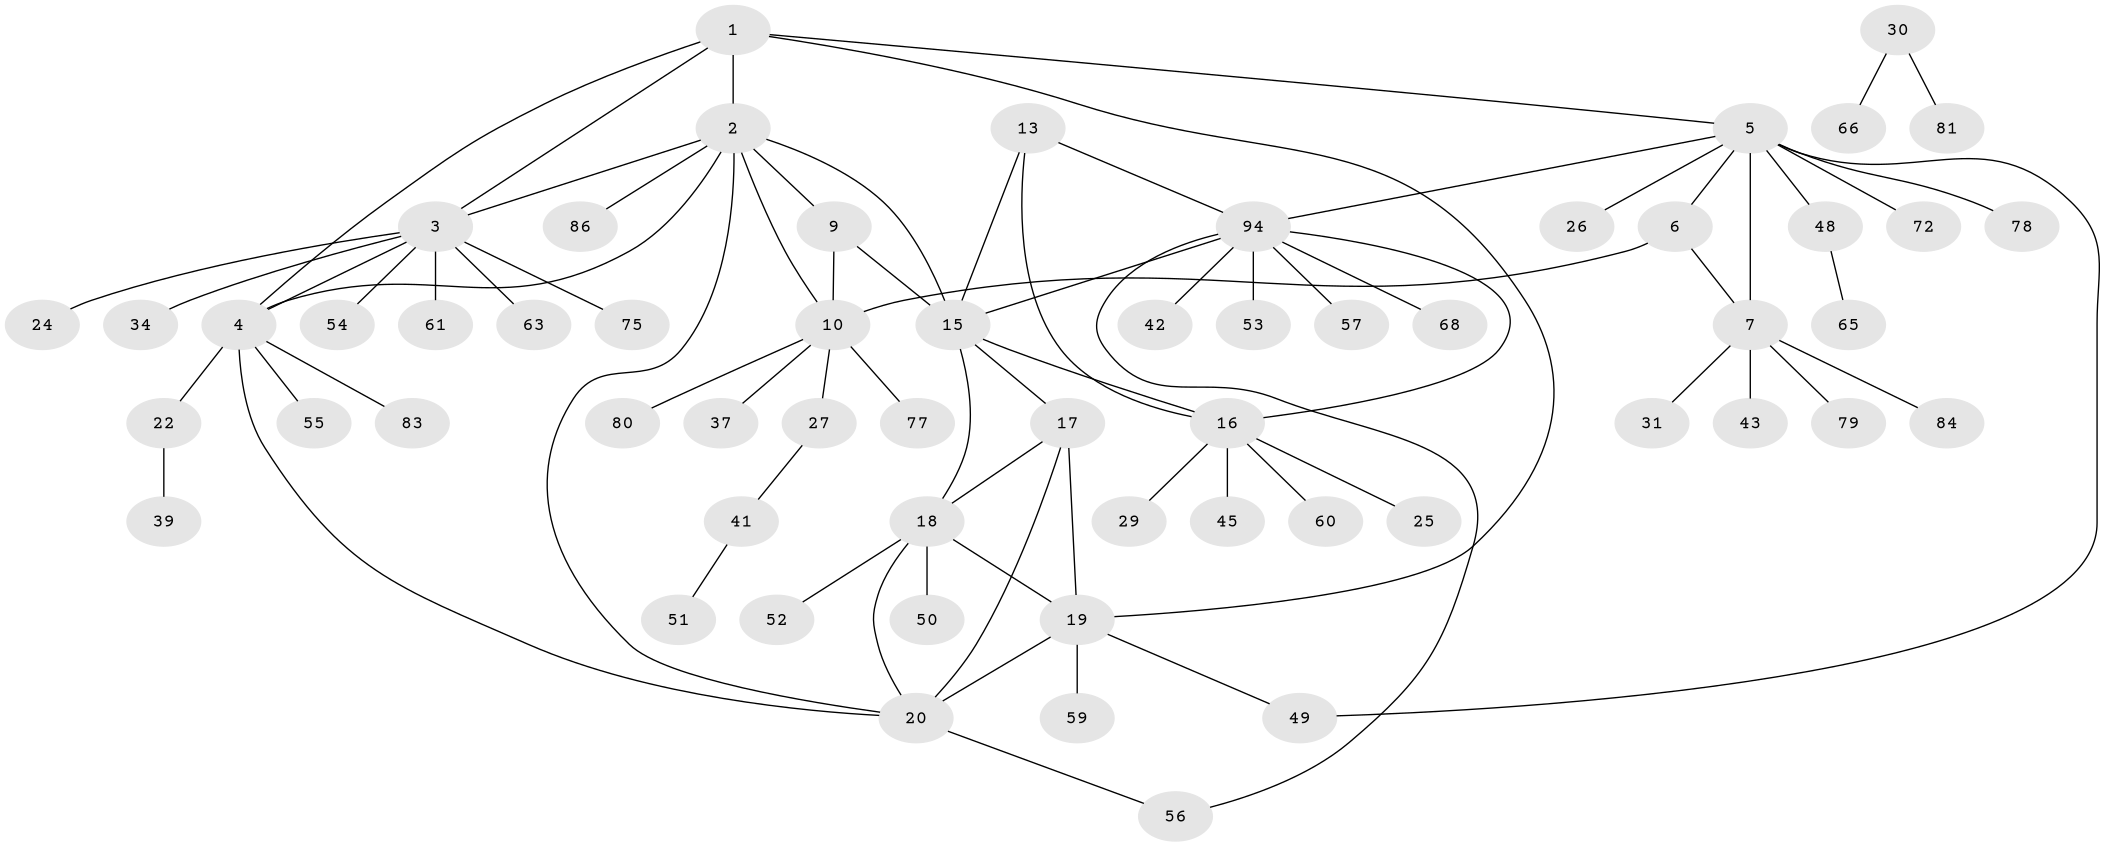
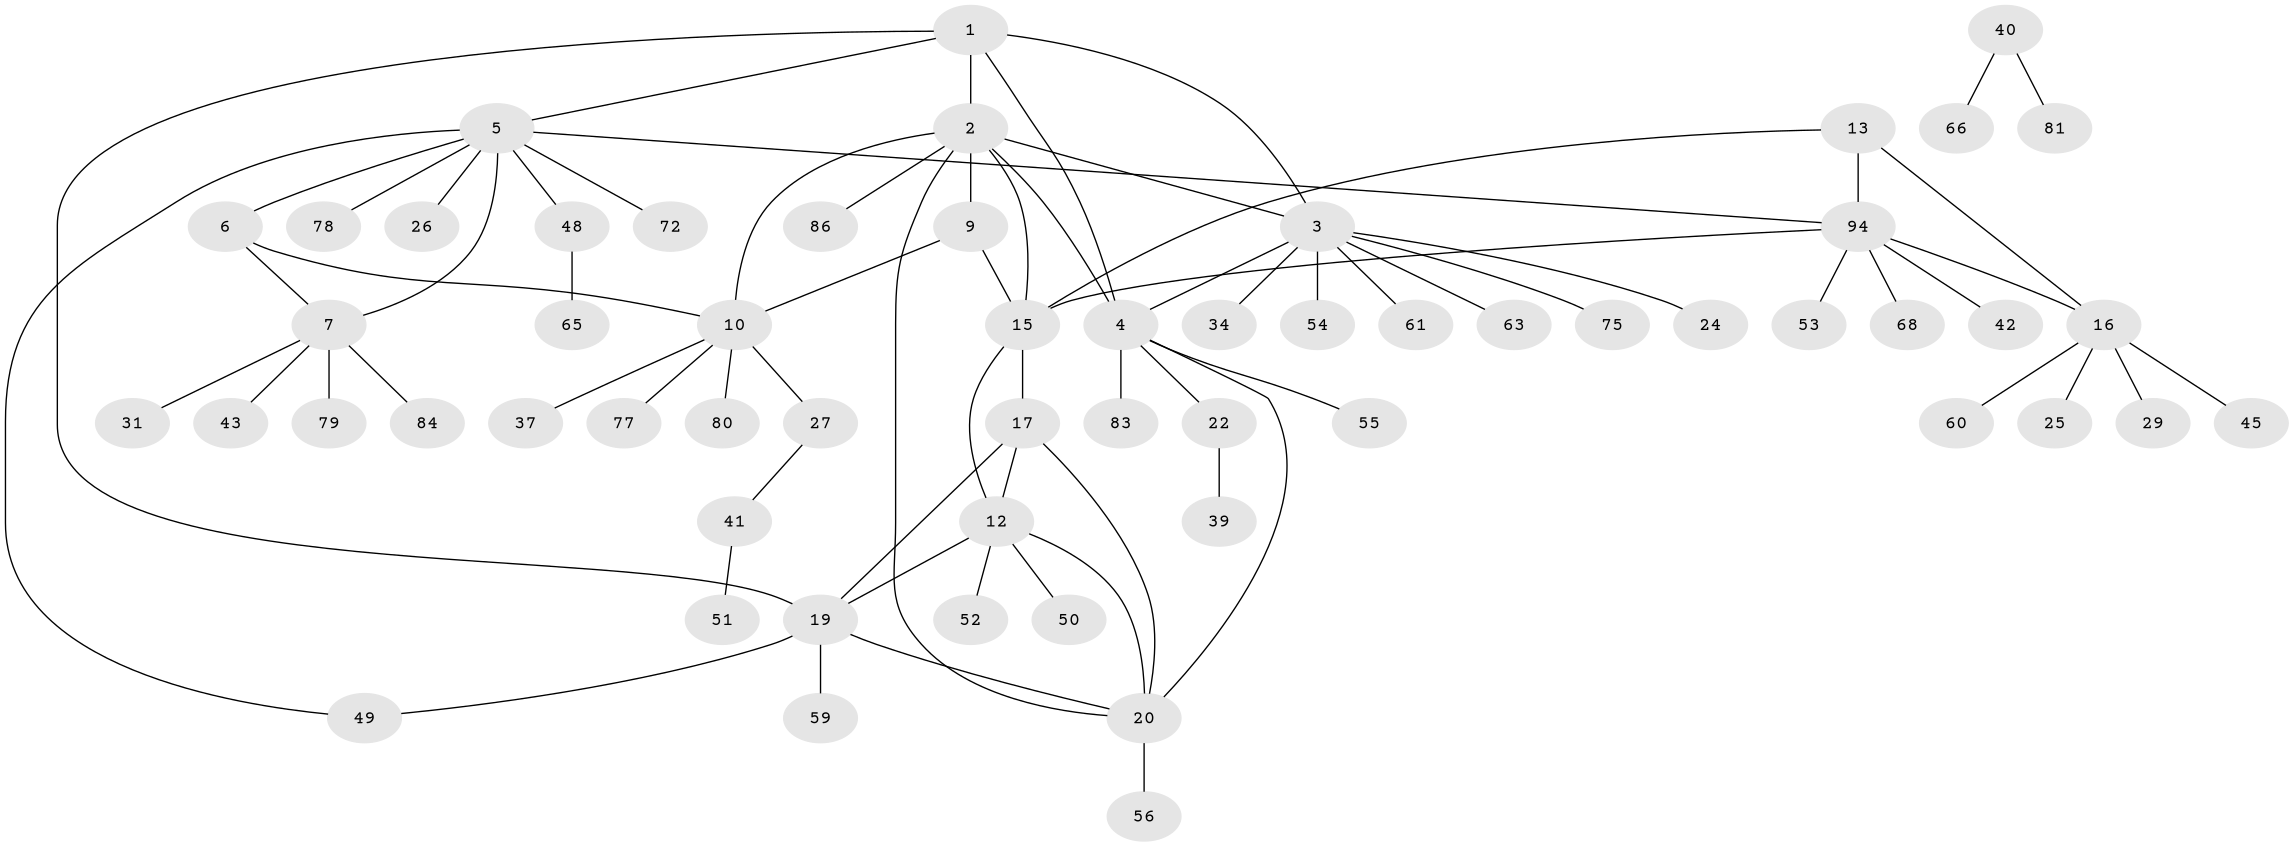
node "30": label "30" -> "40"
node "57": removed
edge "15" -- "16": removed
edge "94" -- "56": removed
node "18": label "18" -> "12"
